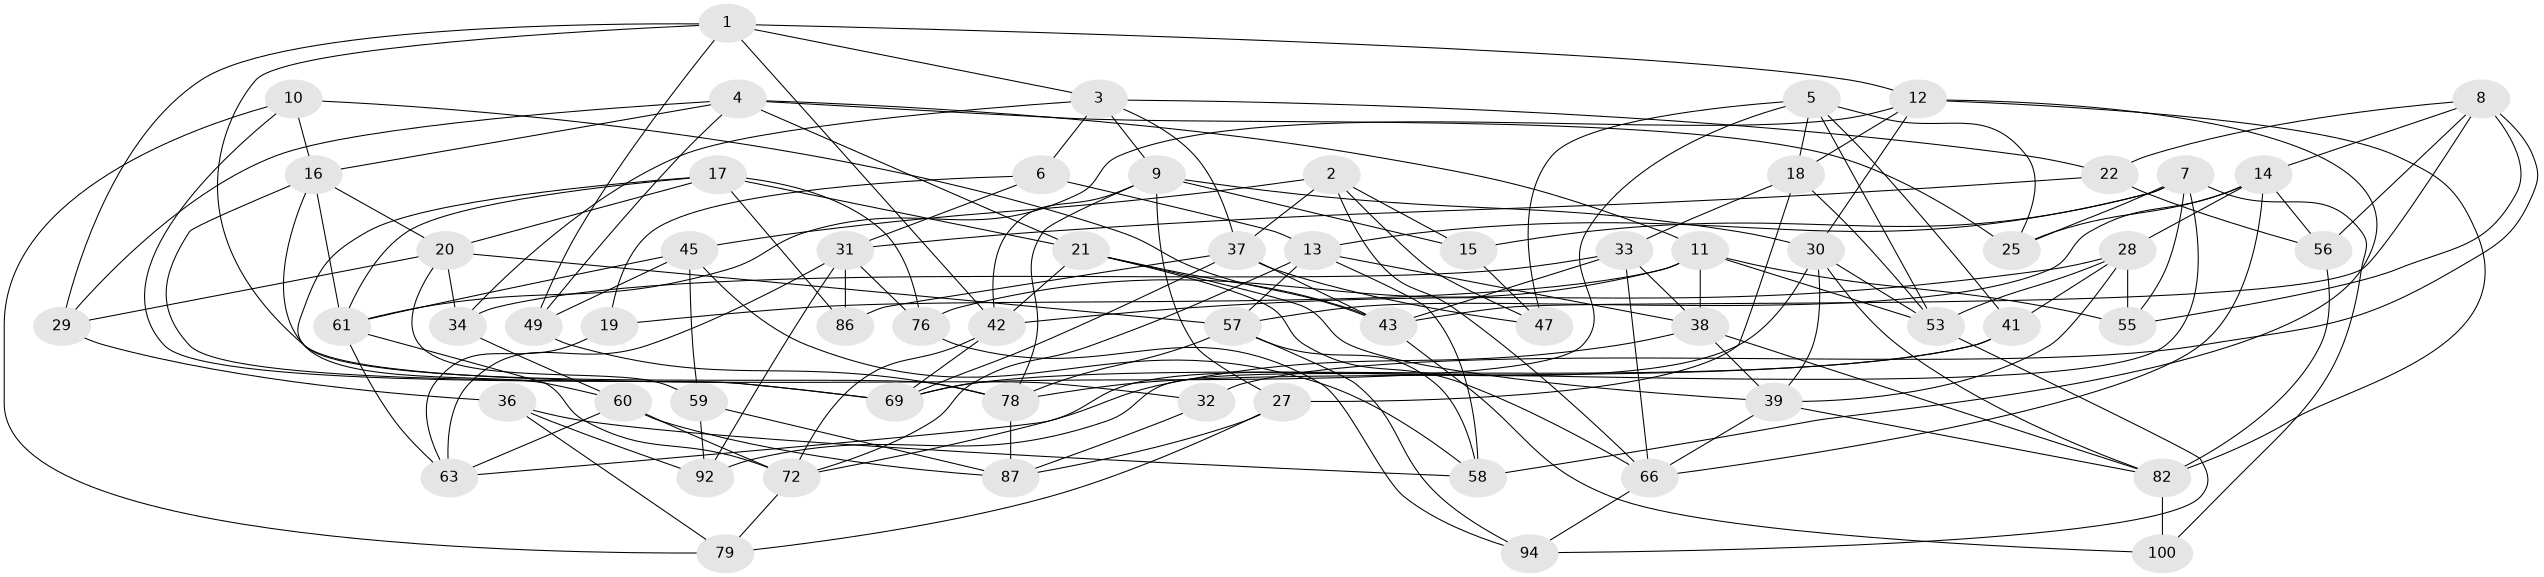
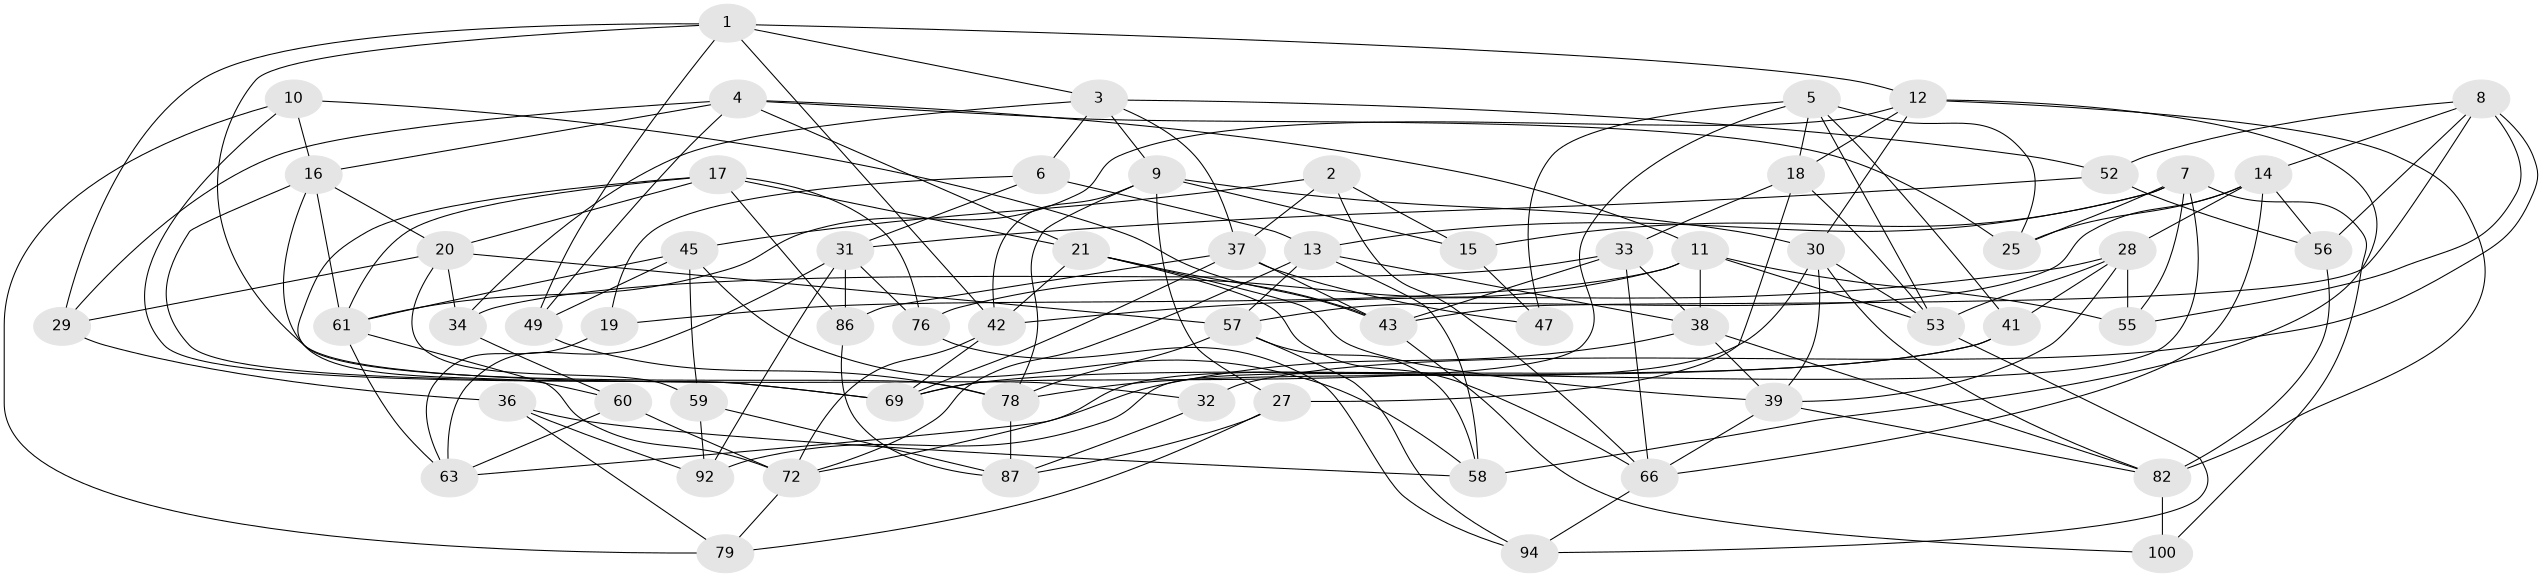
node "22": label "22" -> "52"
edge "2" -- "47": removed
edge "60" -- "87": now "86" -- "87"
